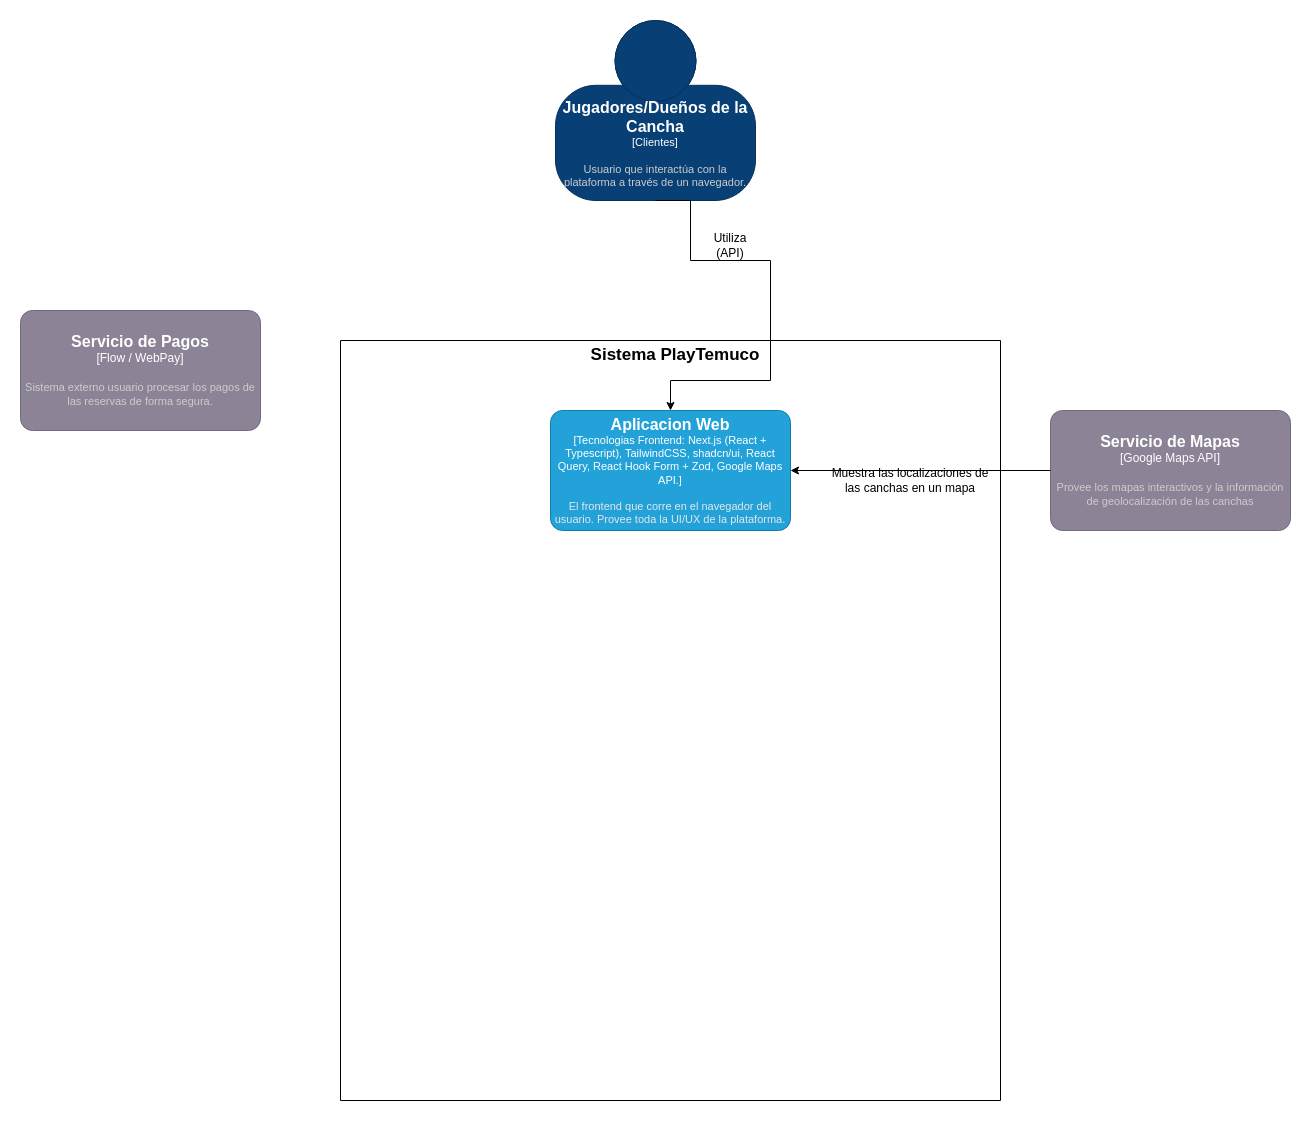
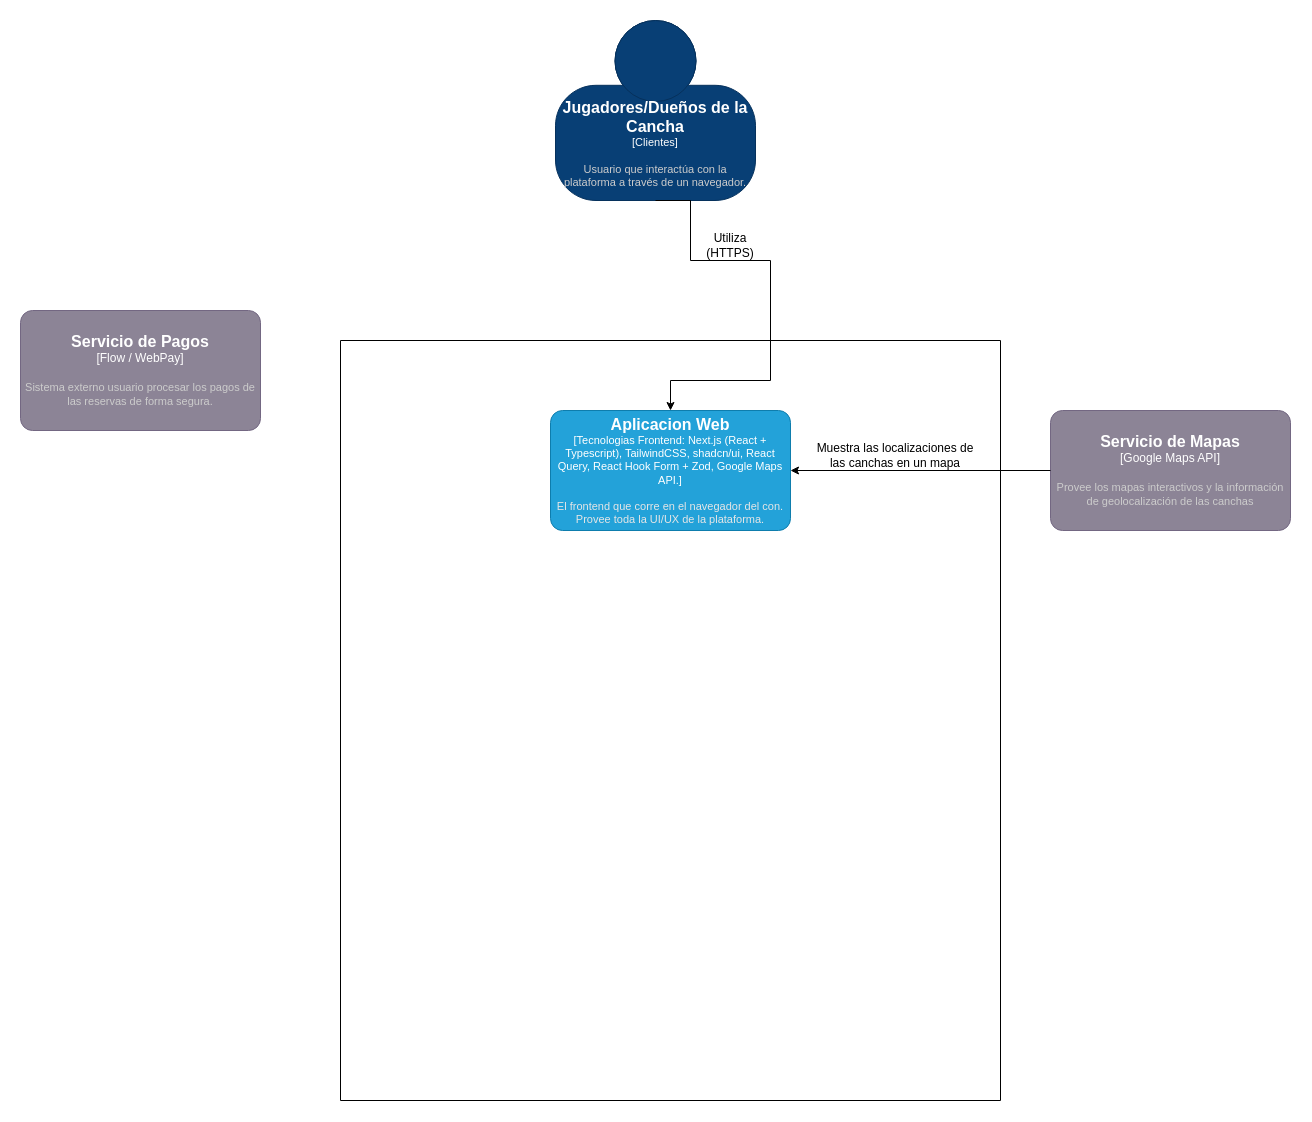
node "Utiliza (API)": label "Utiliza (API)" -> "Utiliza (HTTPS)"
node "Sistema PlayTemuco": removed
node "Aplicacion Web [Tecnologias Frontend: Next.js (React + Typescript), TailwindCSS, shadcn/ui, React Query, React Hook Form + Zod, Google Maps API.] El frontend que corre en el navegador del usuario. Provee toda la UI/UX de la plataforma.": label "Aplicacion Web [Tecnologias Frontend: Next.js (React + Typescript), TailwindCSS, shadcn/ui, React Query, React Hook Form + Zod, Google Maps API.] El frontend que corre en el navegador del usuario. Provee toda la UI/UX de la plataforma." -> "Aplicacion Web [Tecnologias Frontend: Next.js (React + Typescript), TailwindCSS, shadcn/ui, React Query, React Hook Form + Zod, Google Maps API.] El frontend que corre en el navegador del con. Provee toda la UI/UX de la plataforma."
node "Muestra las localizaciones de las canchas en un mapa": moved (911, 481) -> (896, 456)
